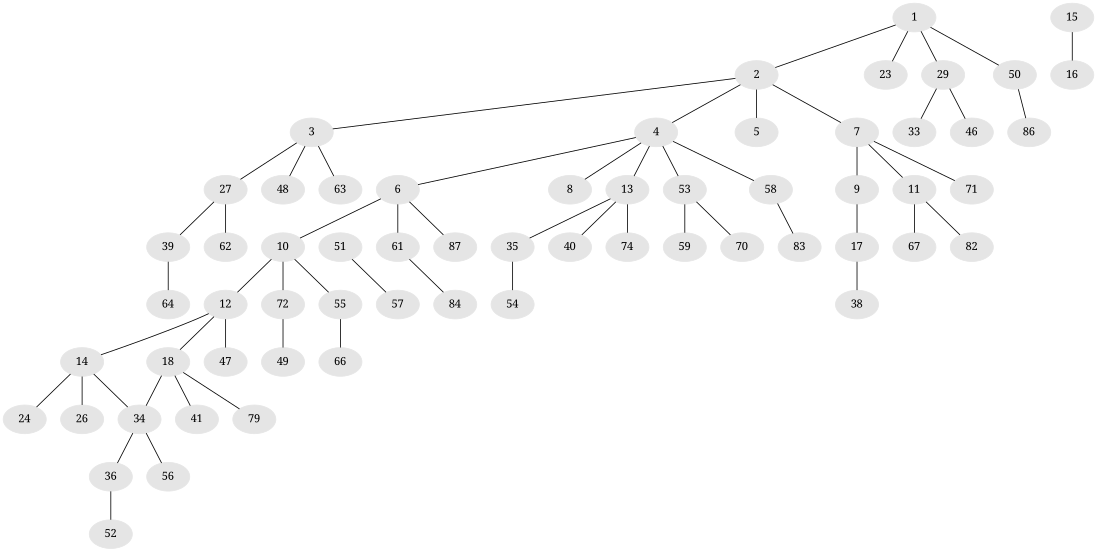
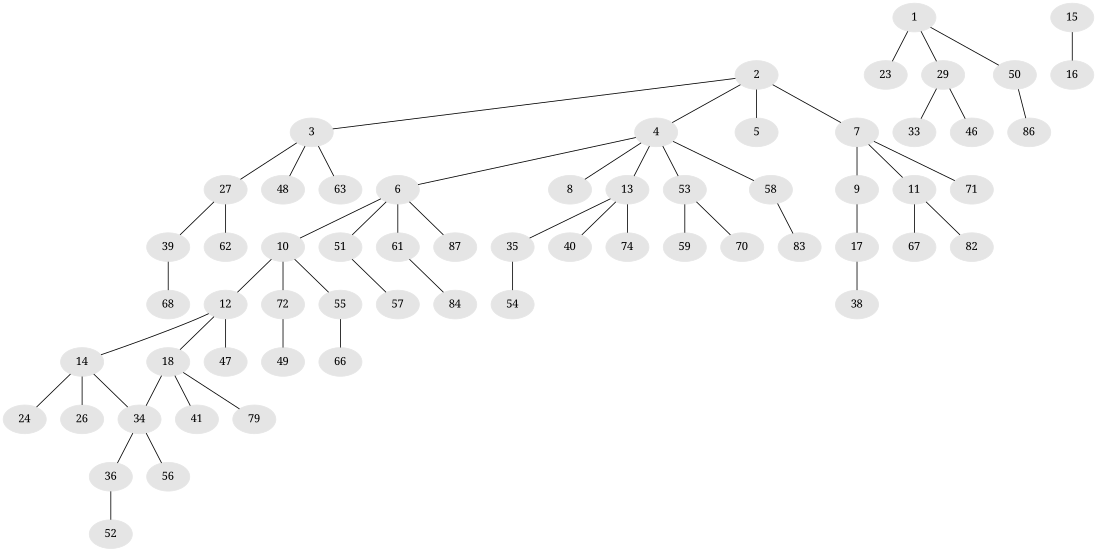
edge "1" -- "2": removed
edge "6" -- "51": added
node "64": label "64" -> "68"
